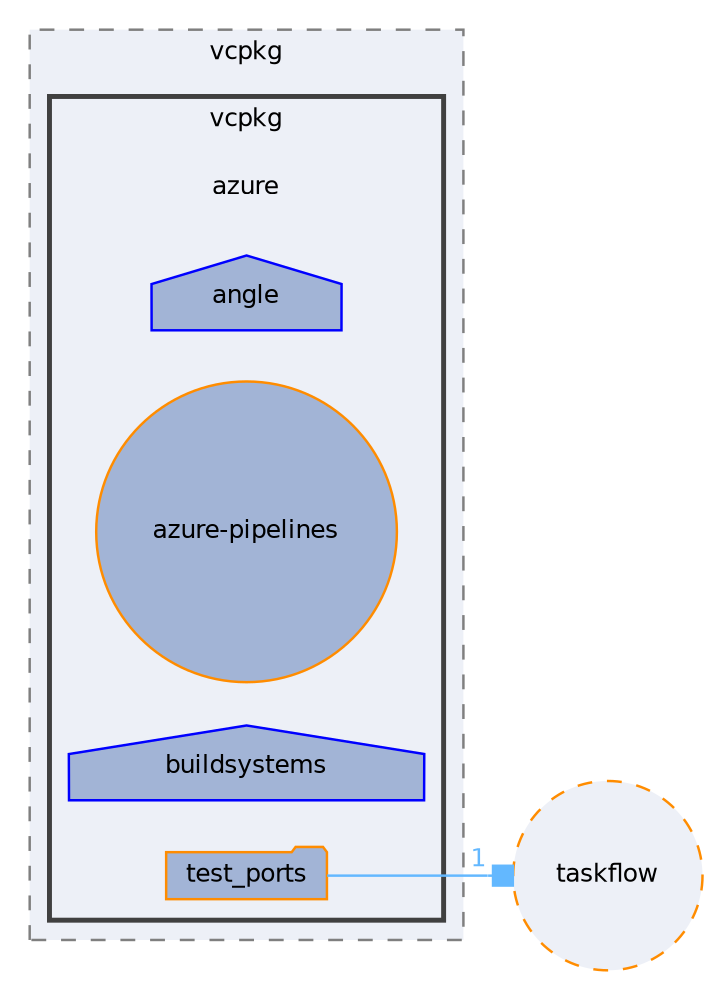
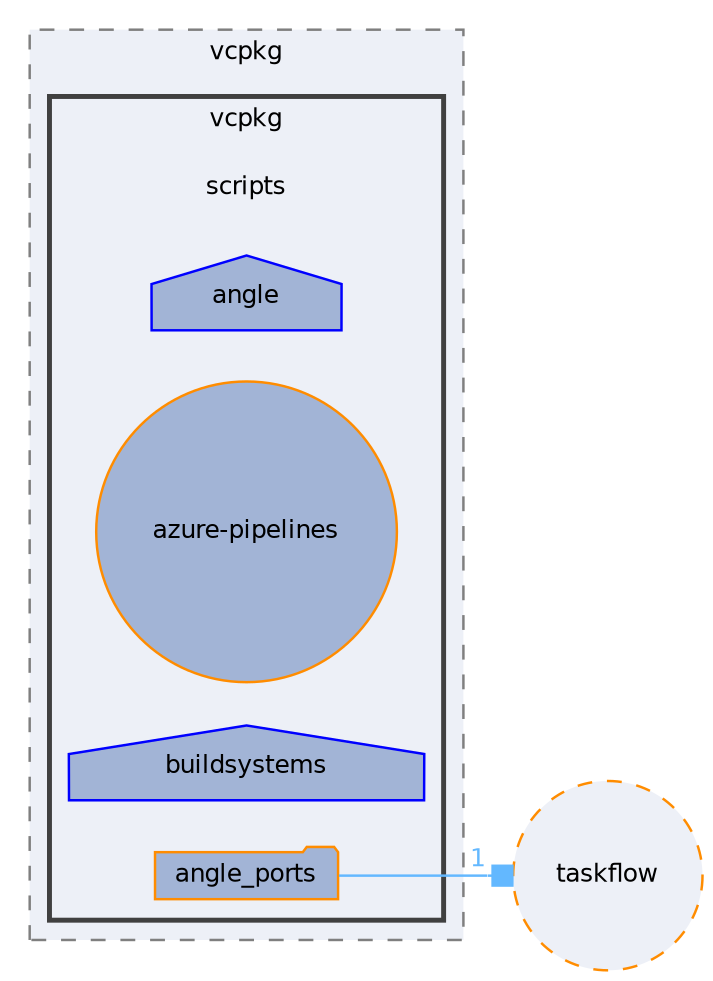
node "azure": label "azure" -> "scripts"
node "test_ports": label "test_ports" -> "angle_ports"
